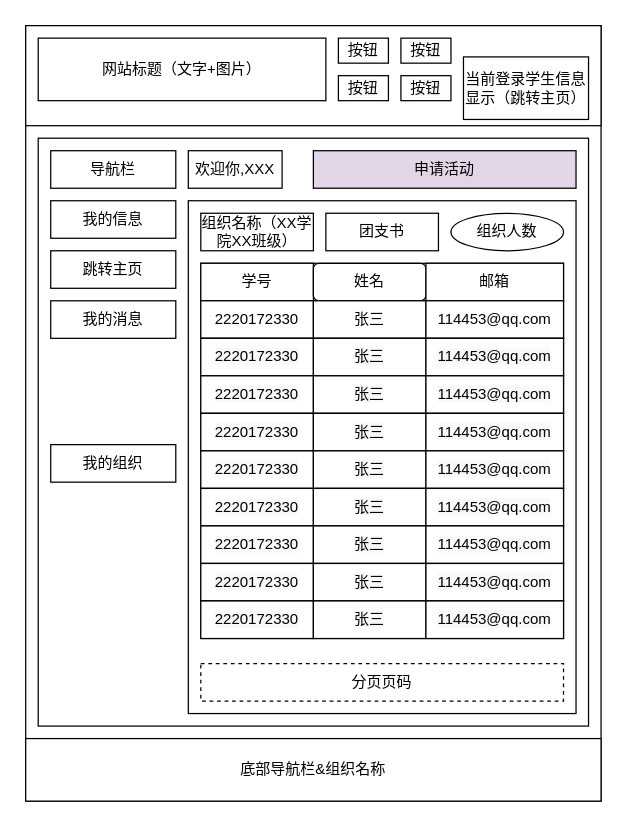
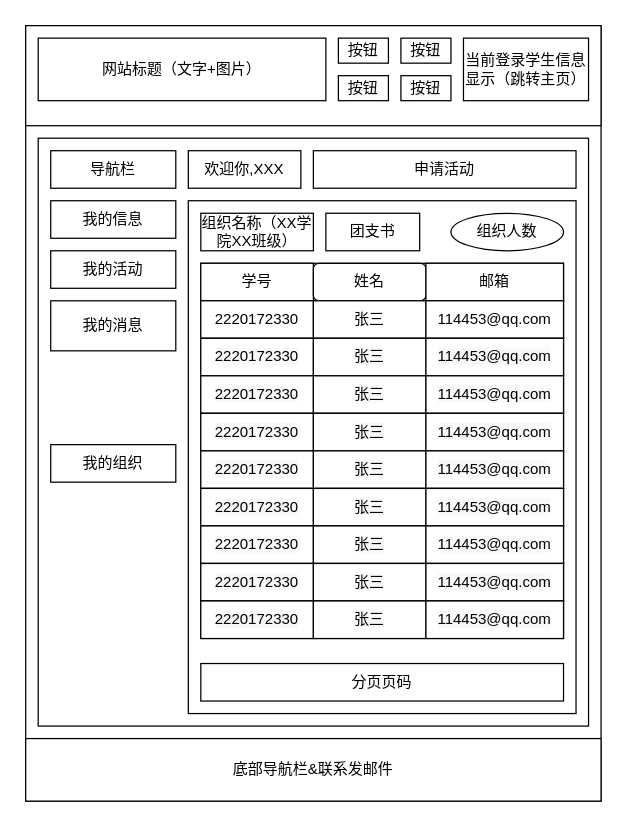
node "当前登录学生信息显示（跳转主页）": moved (526, 88) -> (526, 69)
node "欢迎你,XXX": size 94x38 -> 113x38
node "申请活动": fillcolor #e1d5e7 -> #ffffff
node "团支书": size 113x38 -> 94x38
node "跳转主页": label "跳转主页" -> "我的活动"
node "我的消息": size 125x38 -> 125x50
node "分页页码": style dashed -> solid
node "底部导航栏&组织名称": label "底部导航栏&组织名称" -> "底部导航栏&联系发邮件"
